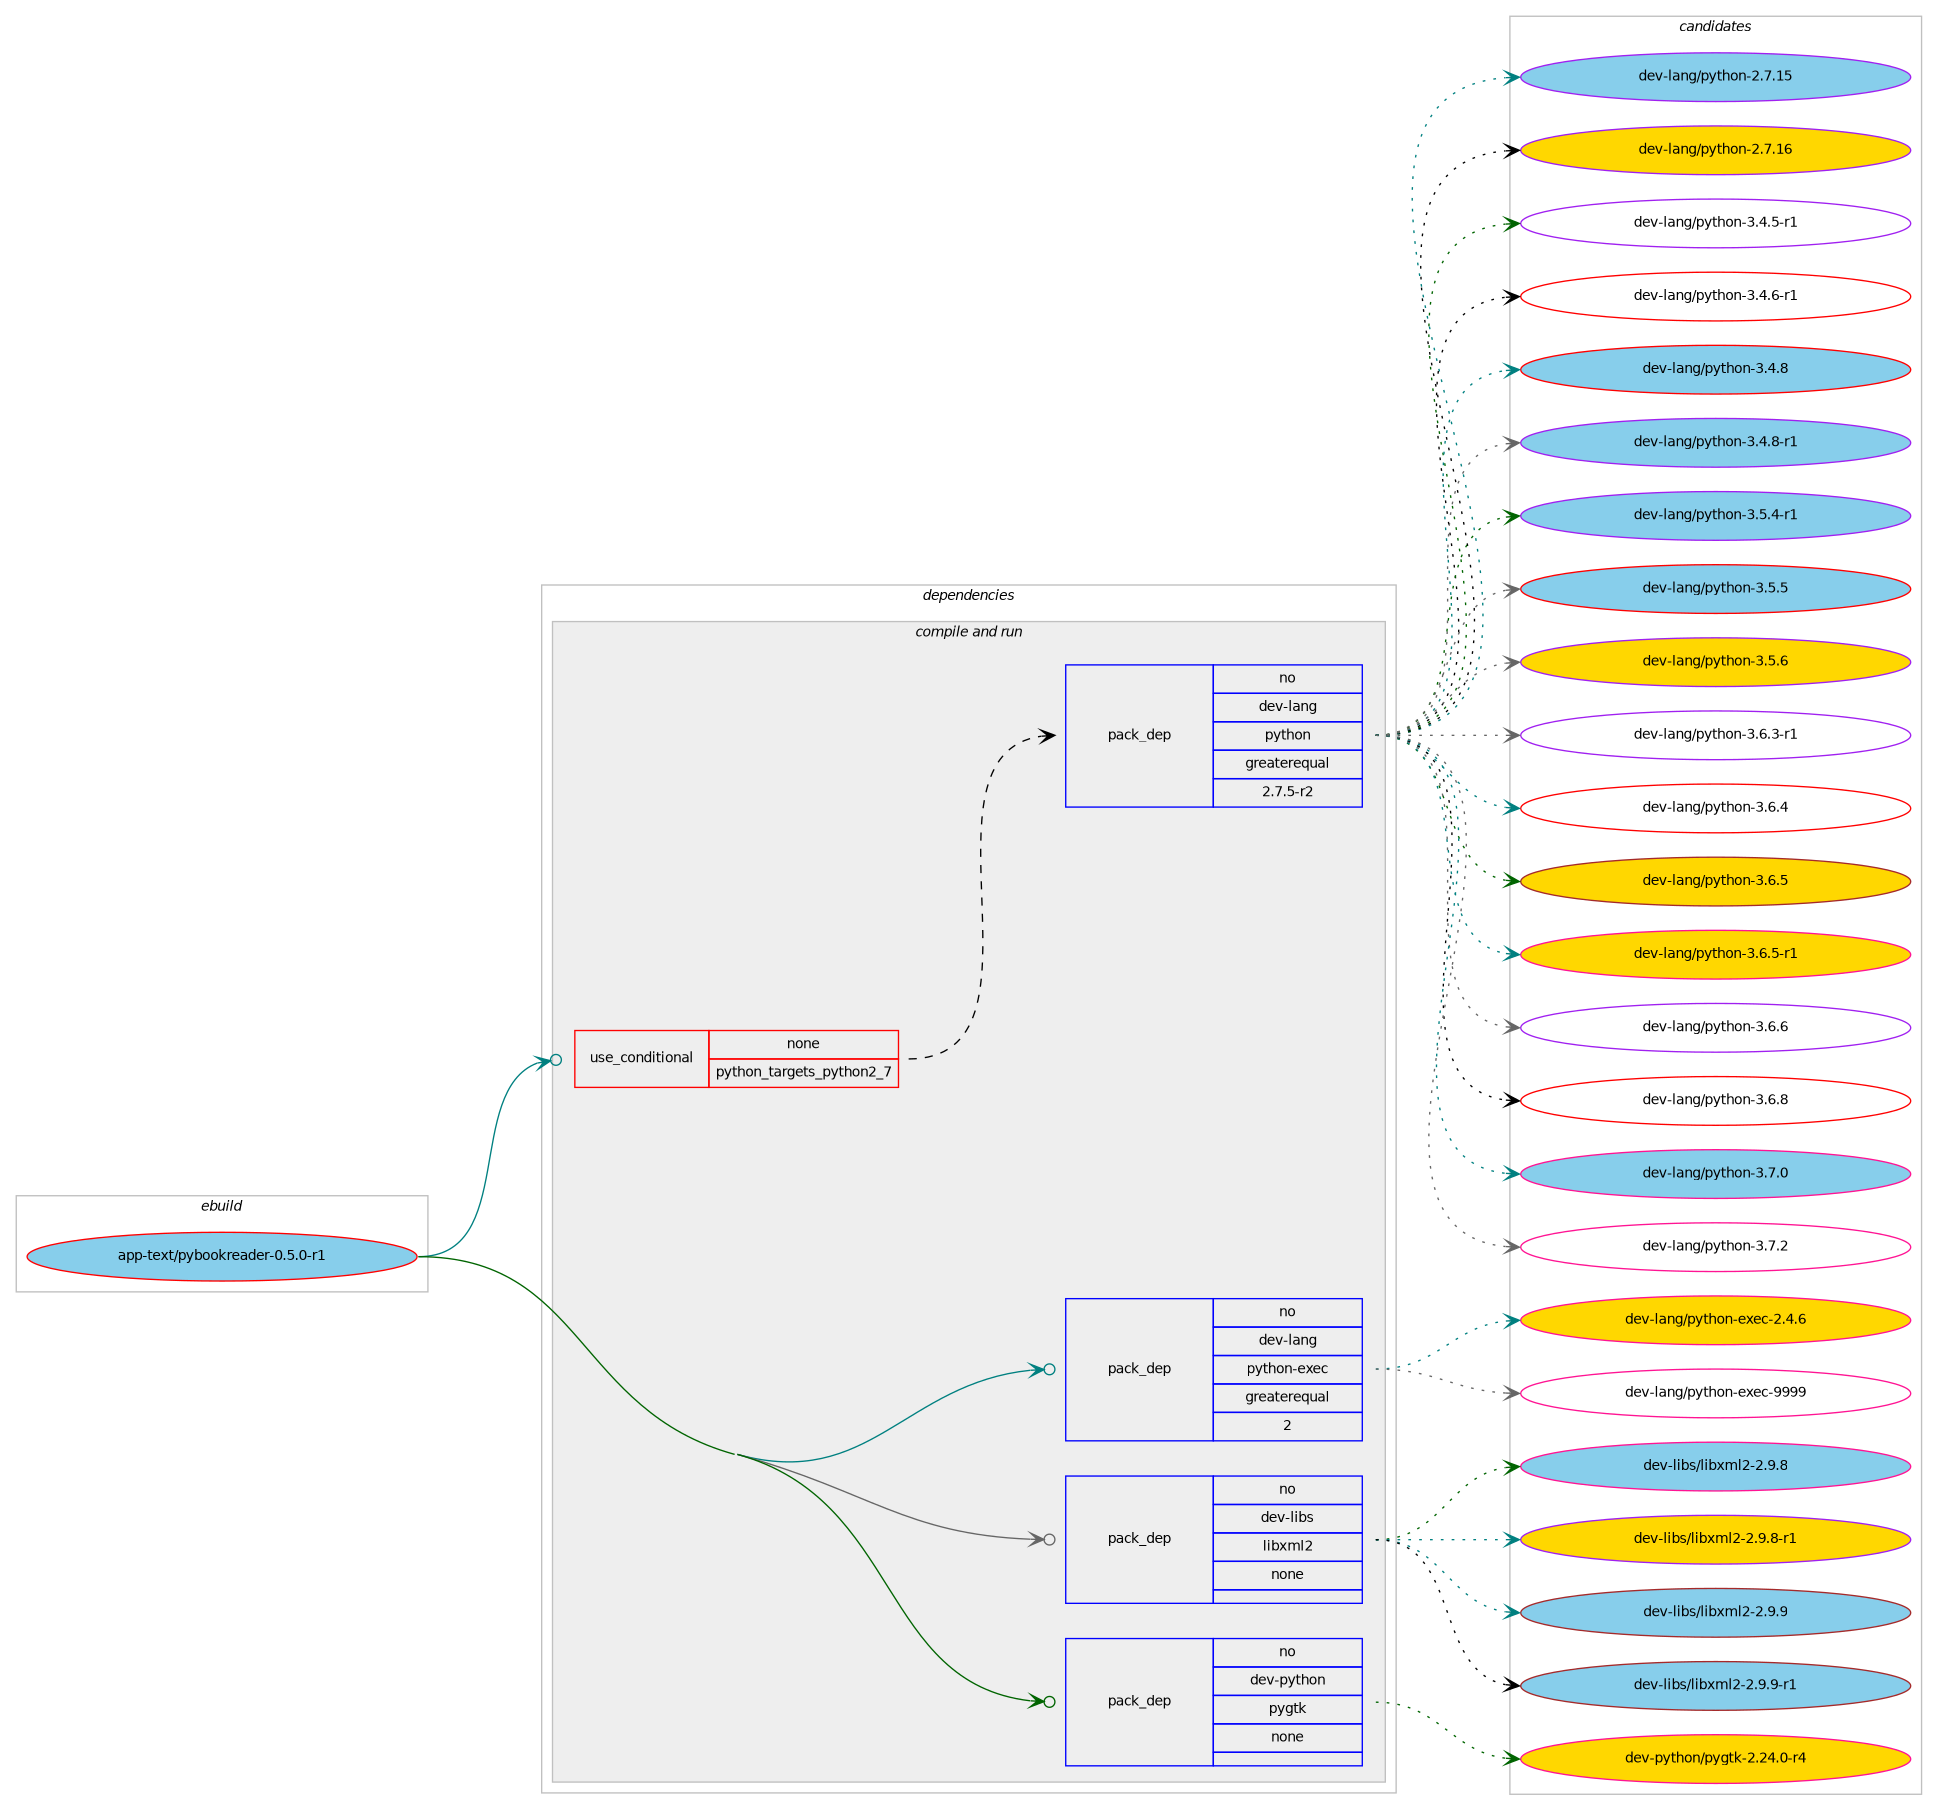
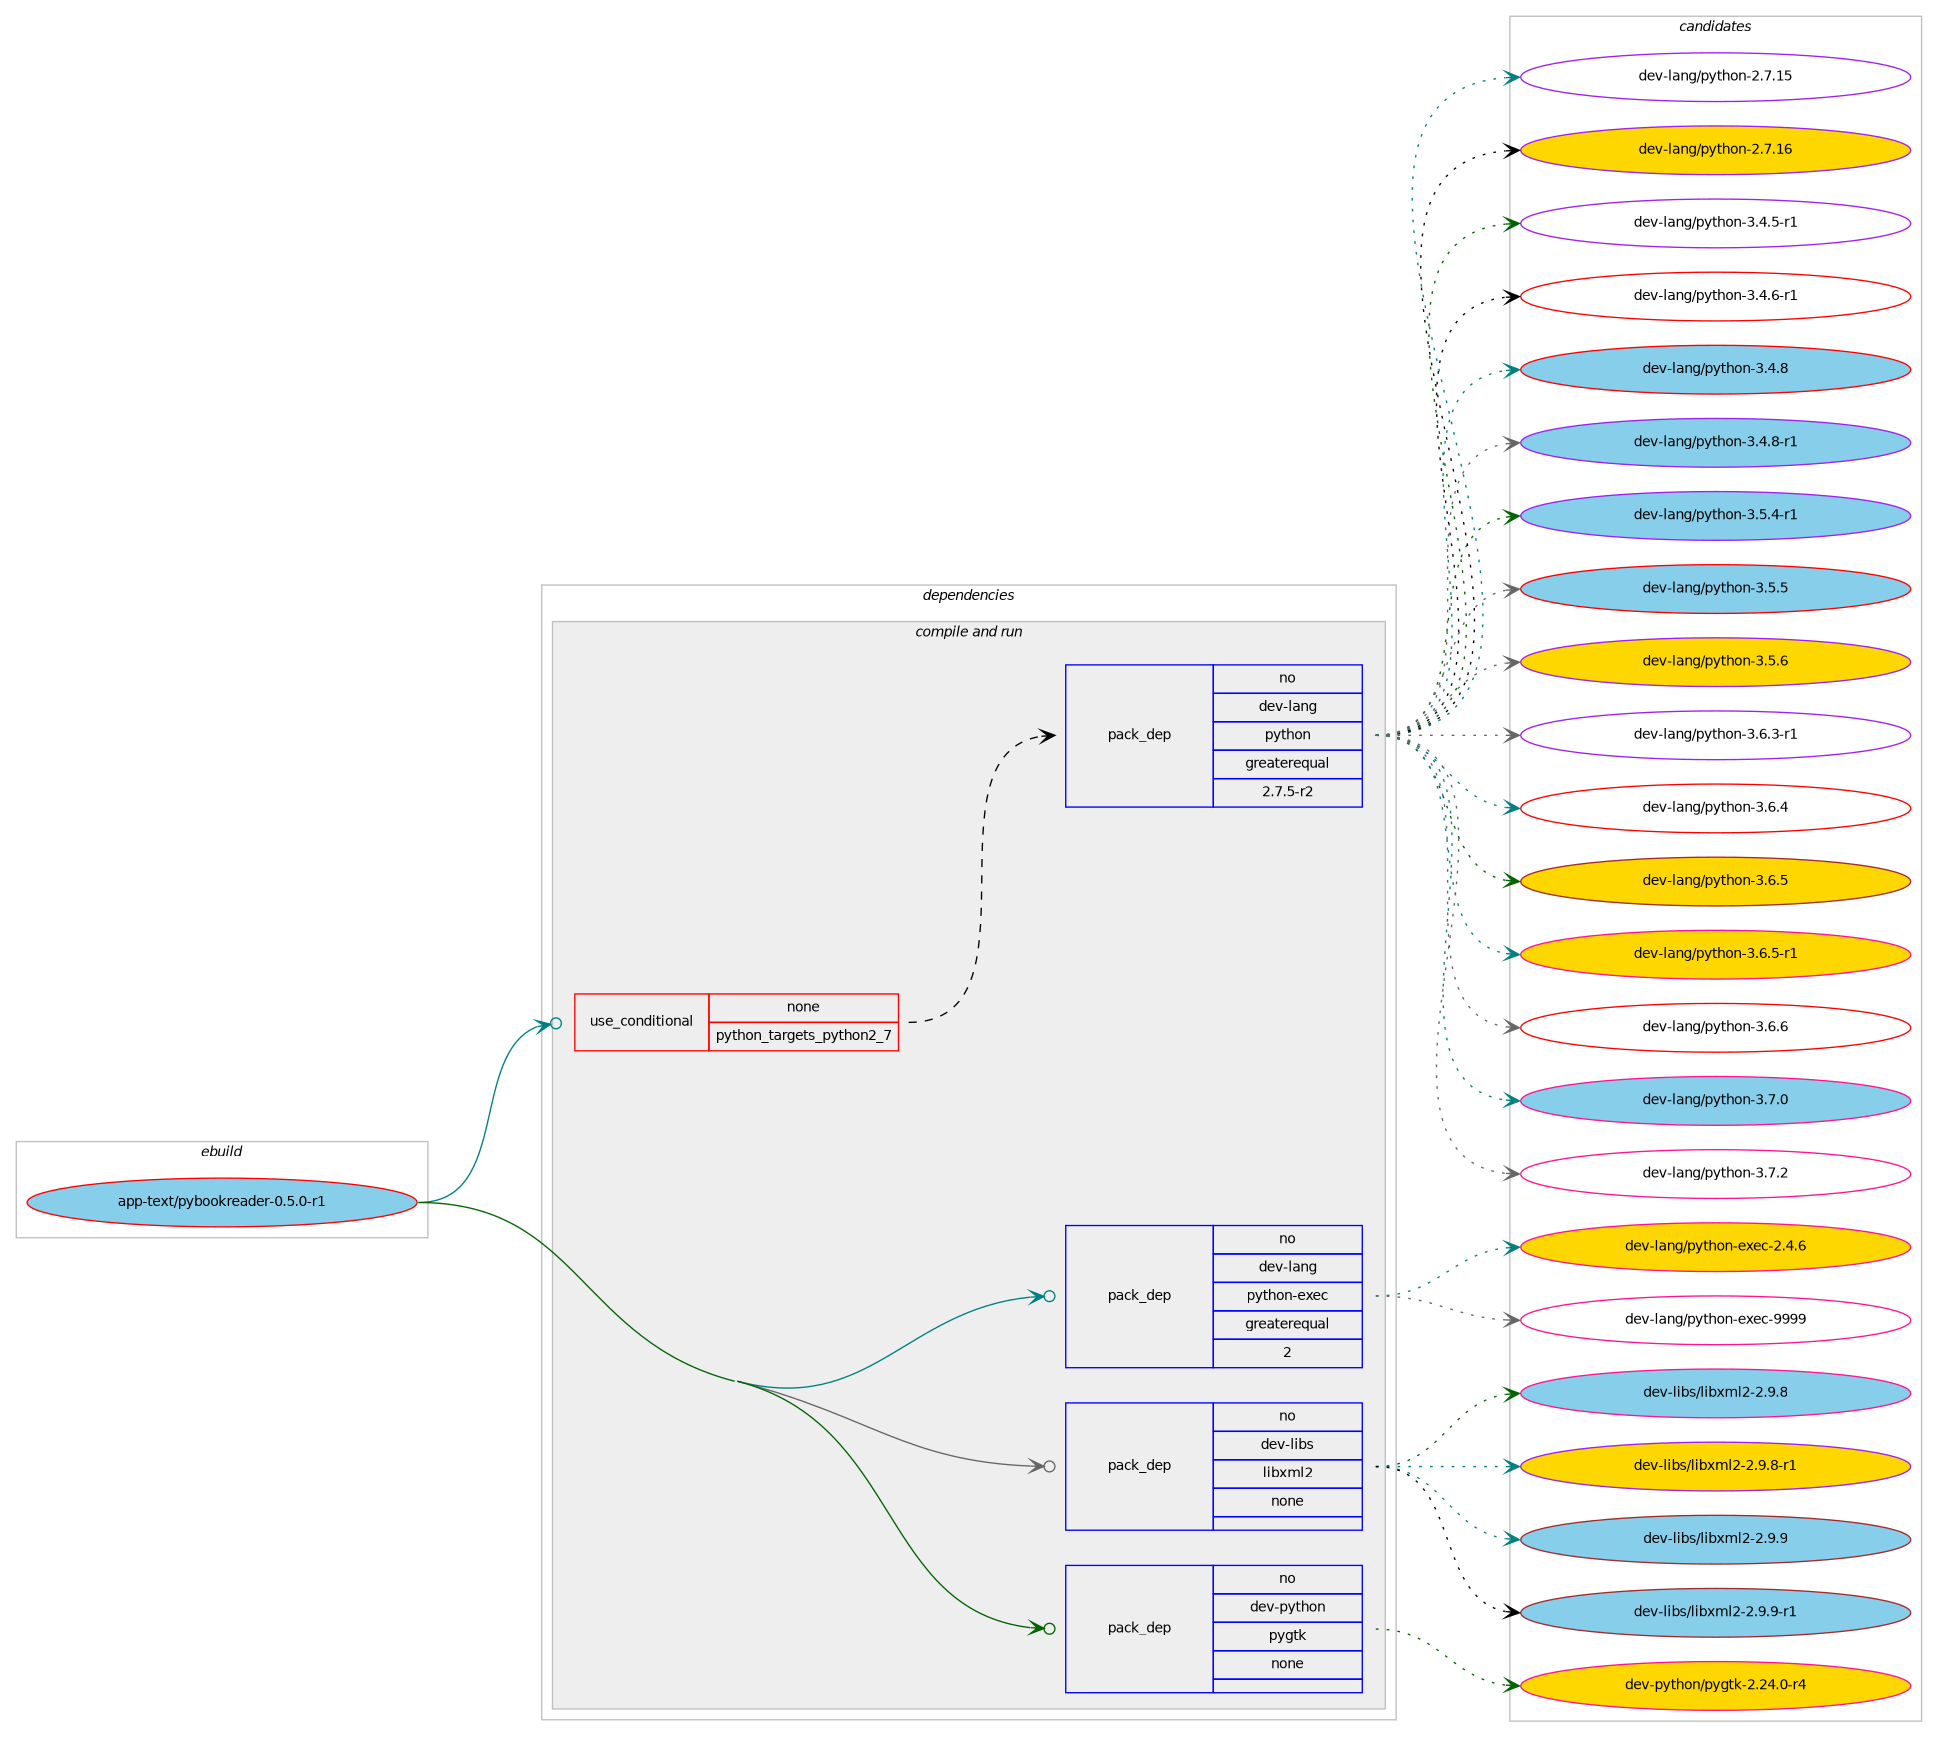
node "dev-lang/python-2.7.15": fillcolor skyblue -> white
node "dev-lang/python-3.6.6": color purple -> red
node "dev-lang/python-3.6.8": removed
